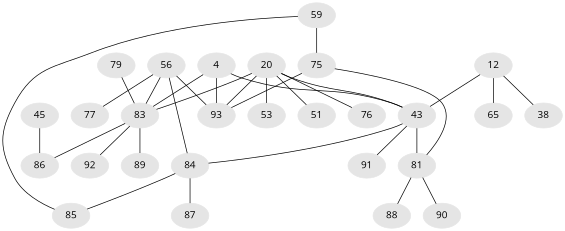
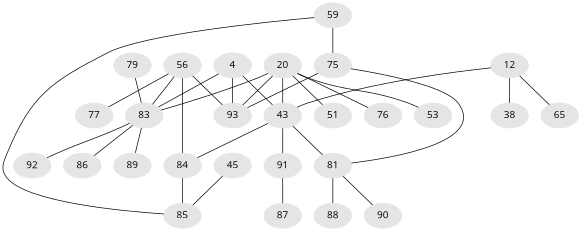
edge "45" -- "86": now "45" -- "85"
edge "84" -- "87": now "91" -- "87"
